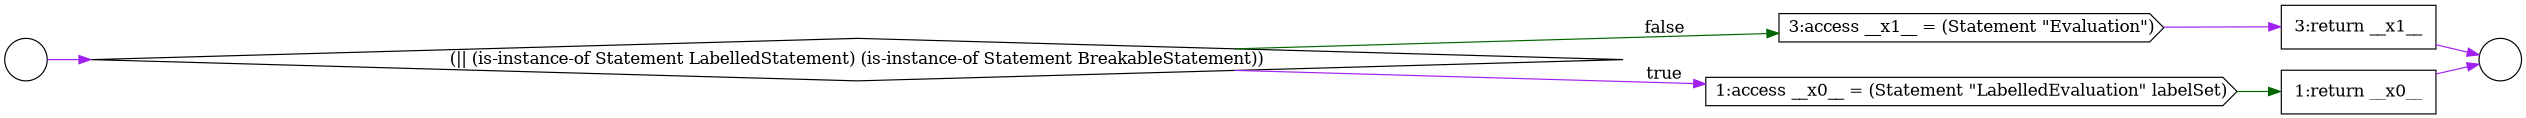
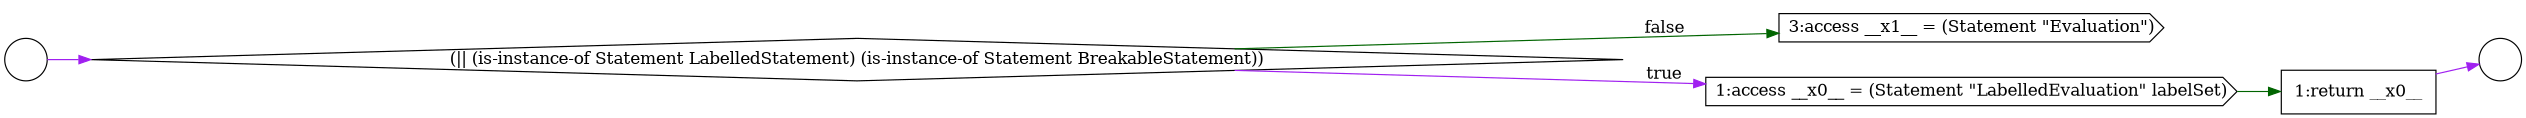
node "3:return __x1__": removed
